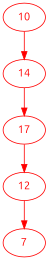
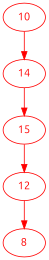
node "17": label "17" -> "15"
node "7": label "7" -> "8"
